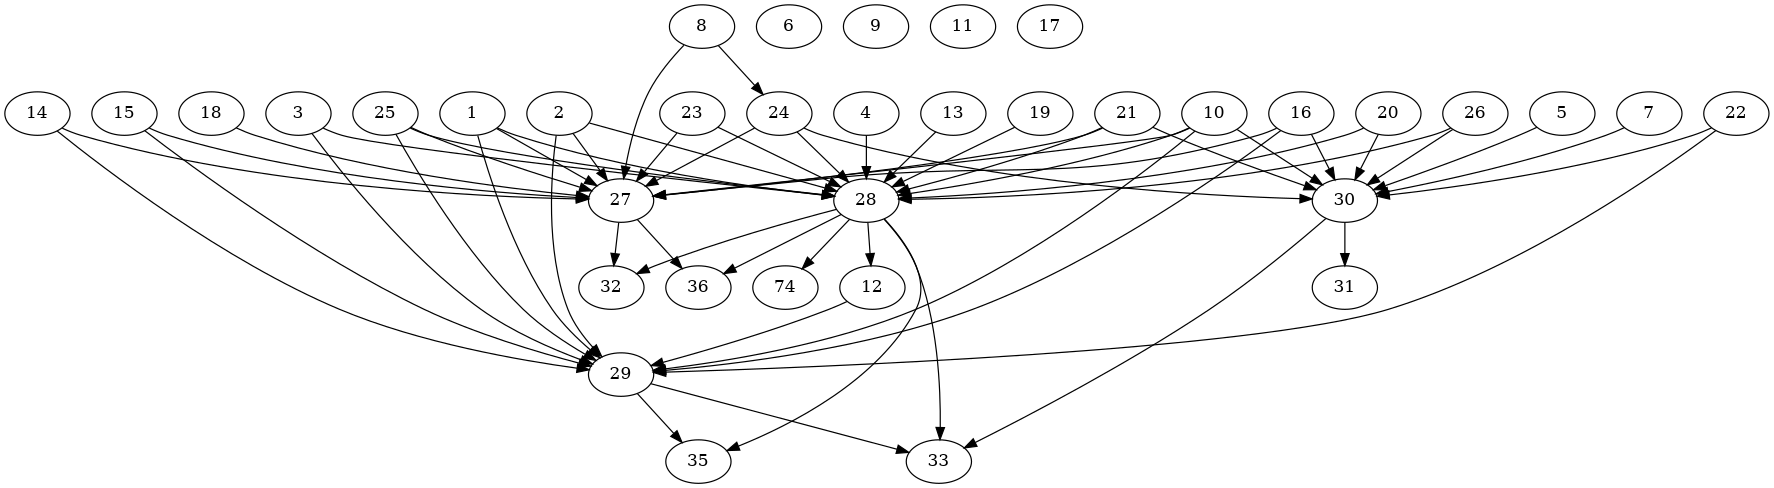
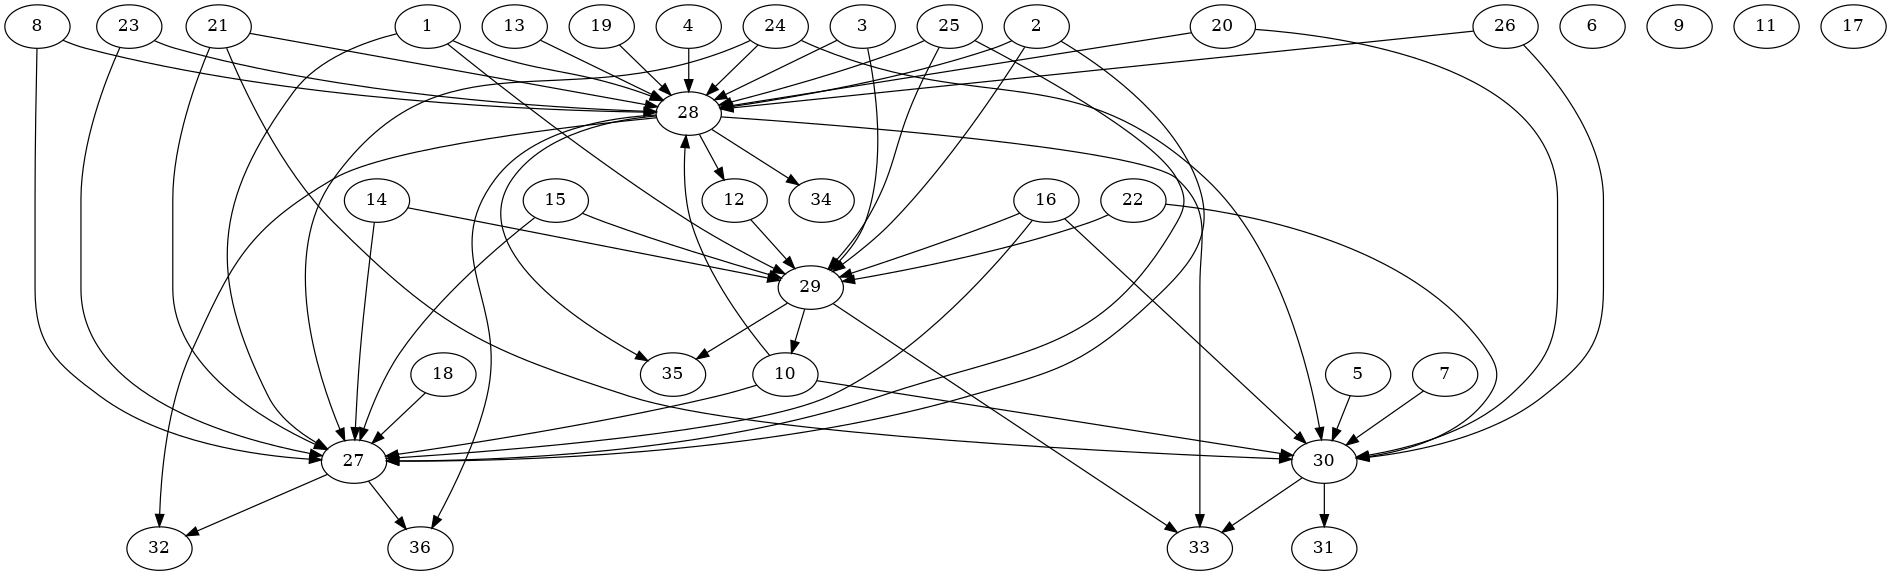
edge "8" -> "24": now "8" -> "28"
node "74": label "74" -> "34"
edge "10" -> "29": reversed
